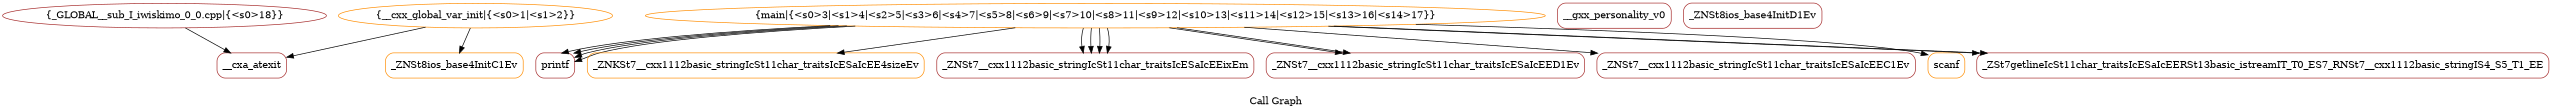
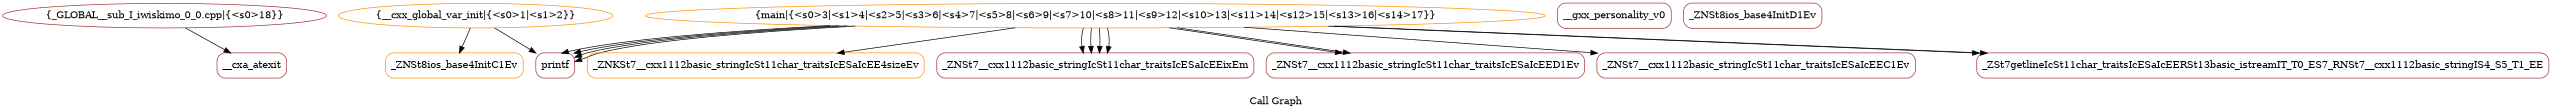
edge "{__cxx_global_var_init|{<s0>1|<s1>2}}" -> "__cxa_atexit": now "{__cxx_global_var_init|{<s0>1|<s1>2}}" -> "printf"
node "scanf": removed
